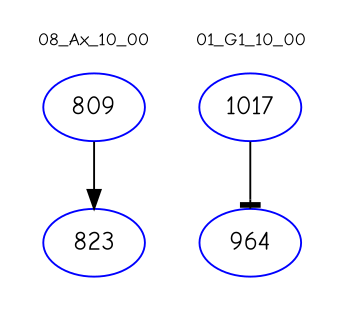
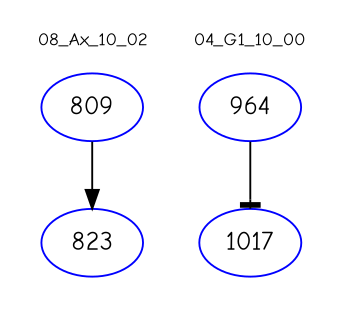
cluster "08_Ax_10_00": label "08_Ax_10_00" -> "08_Ax_10_02"
cluster "01_G1_10_00": label "01_G1_10_00" -> "04_G1_10_00"
edge "1017" -> "964": reversed
